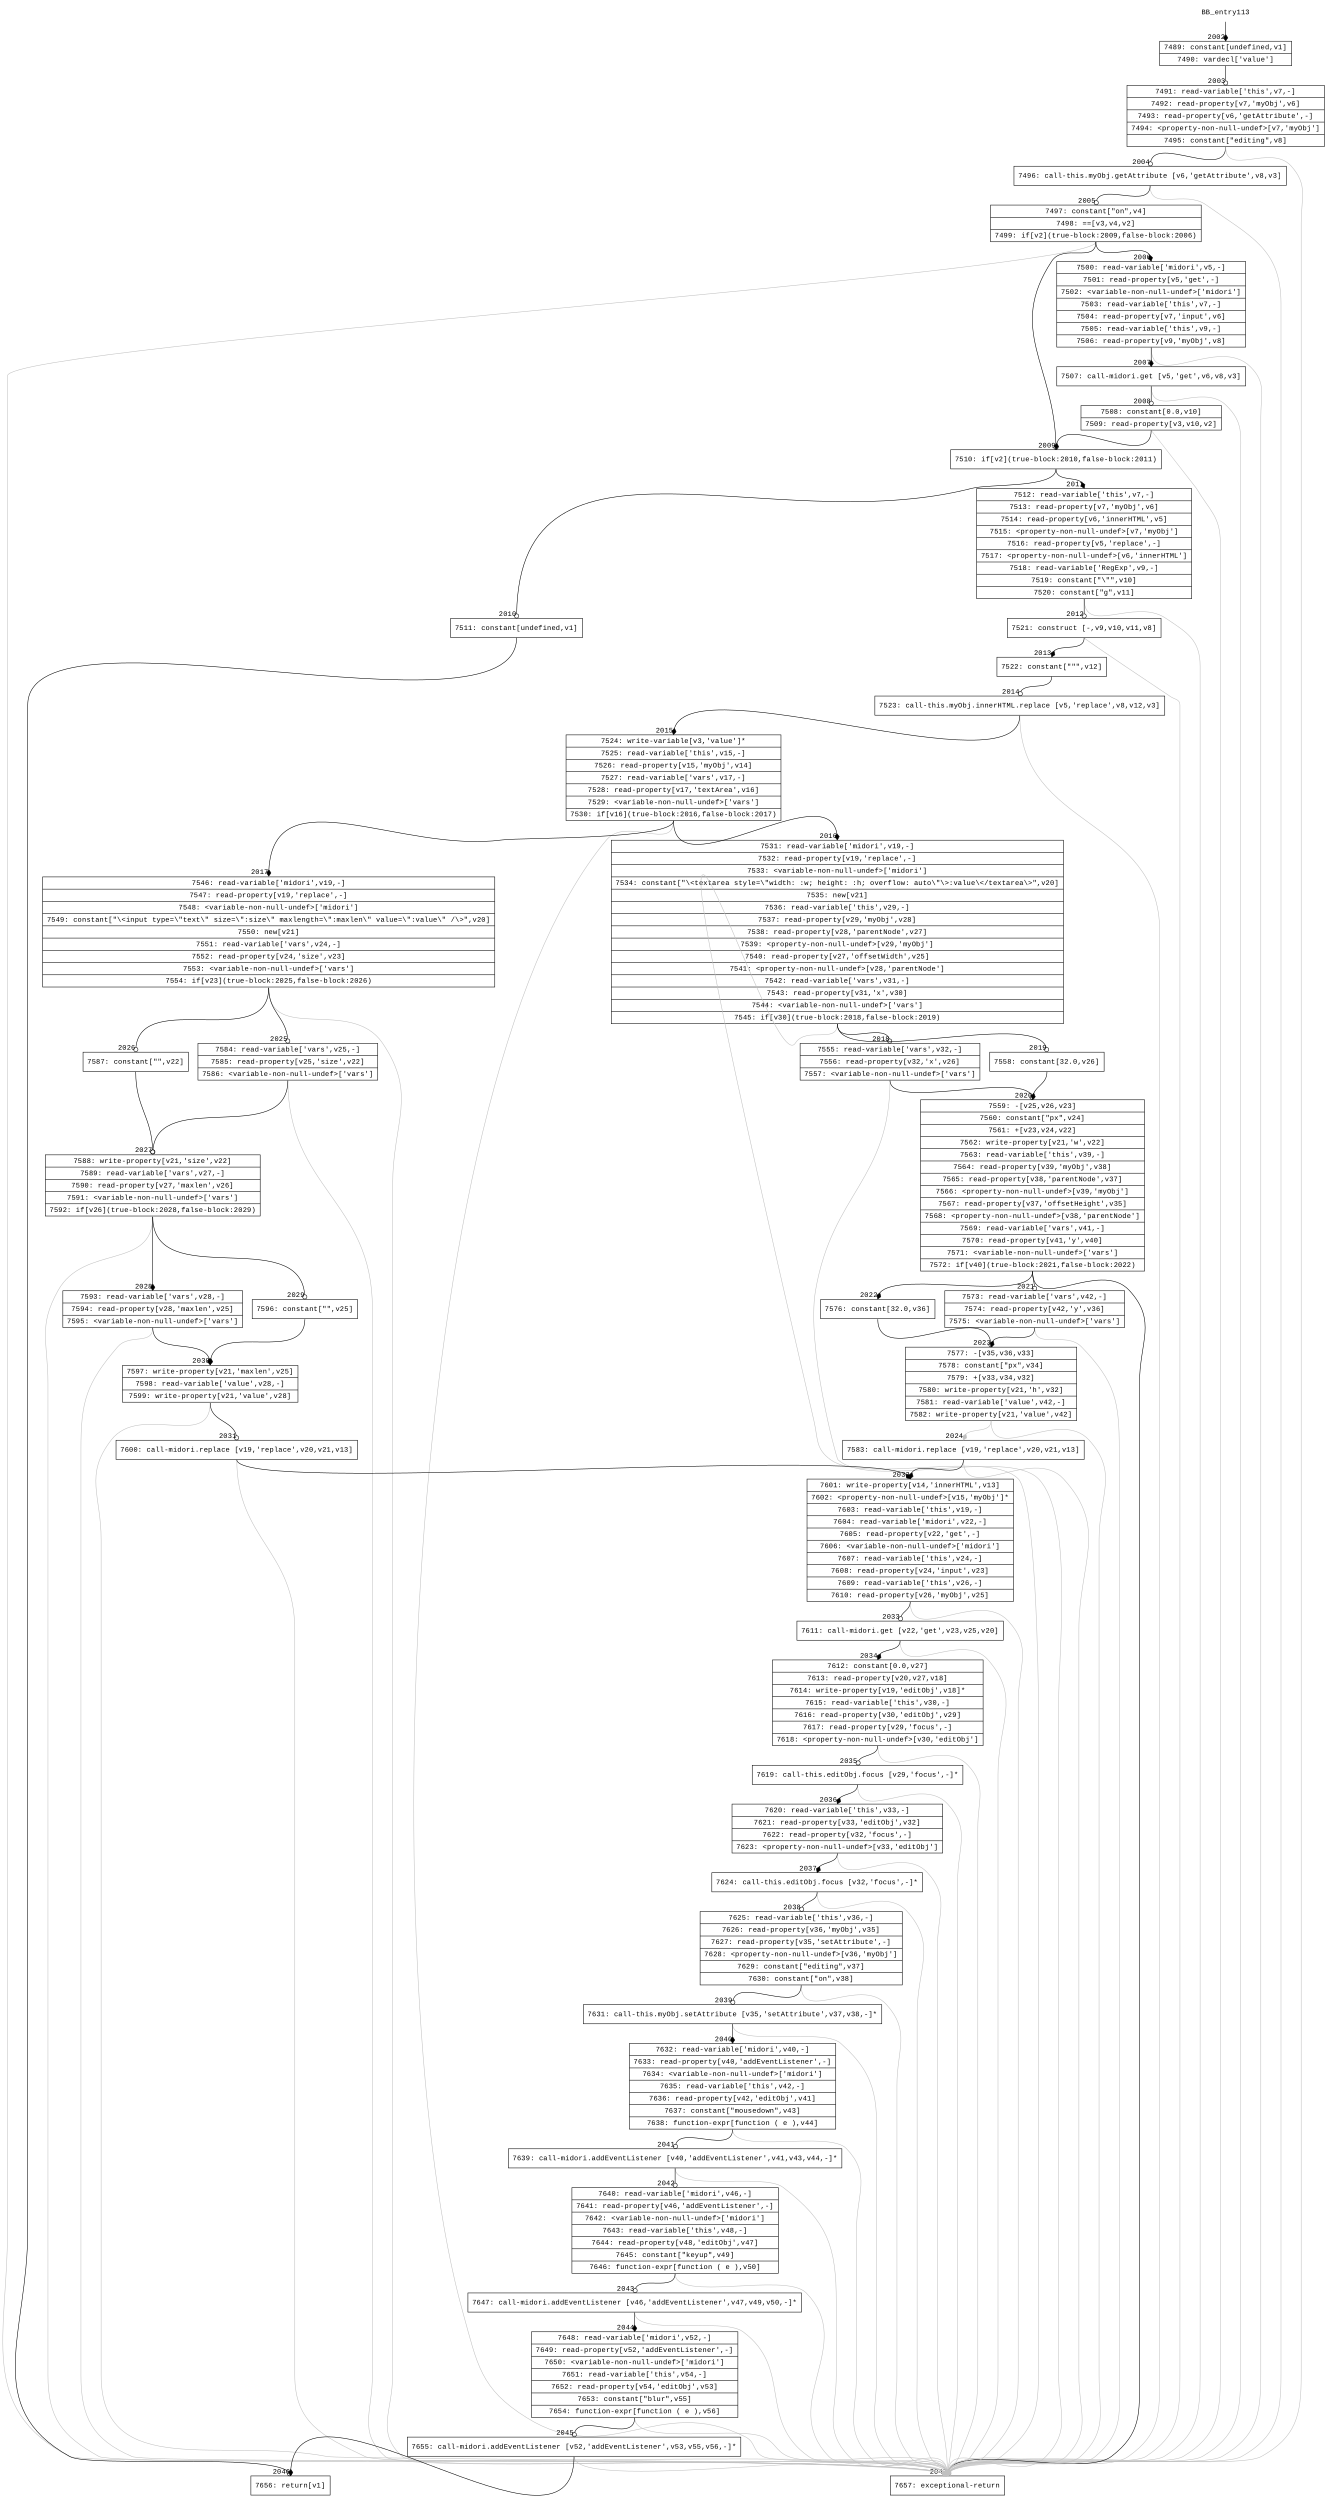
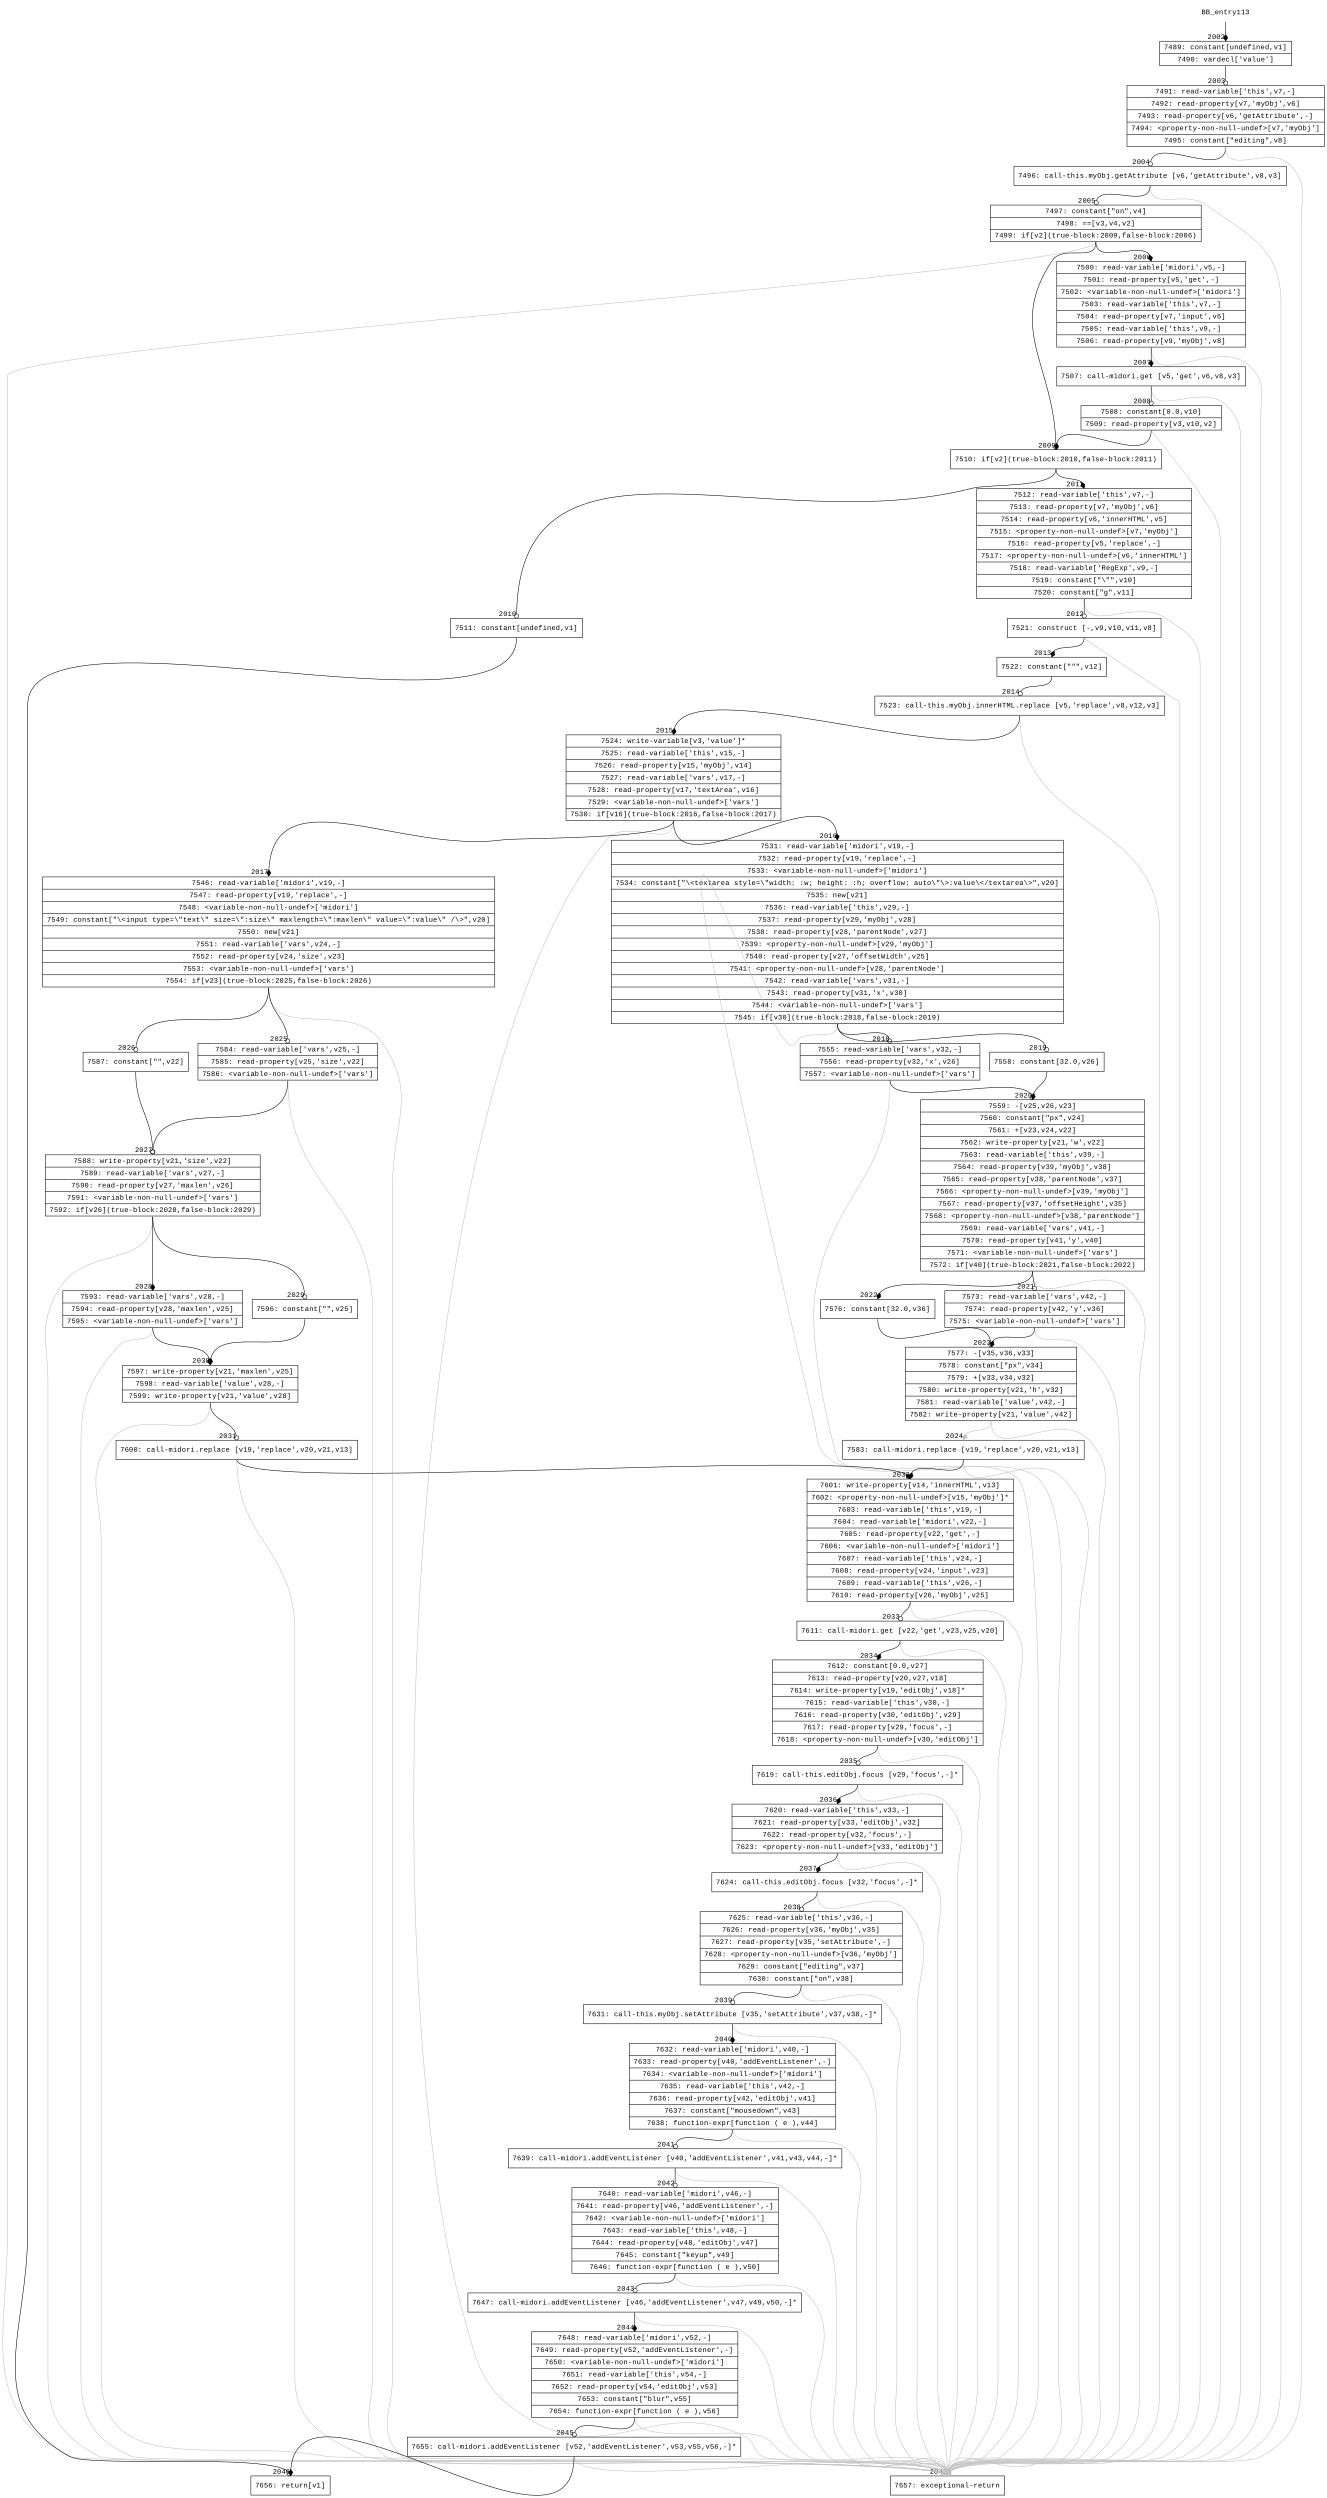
edge "7559: -[v25,v26,v23]" -> "7657: exceptional-return": color black -> gray
